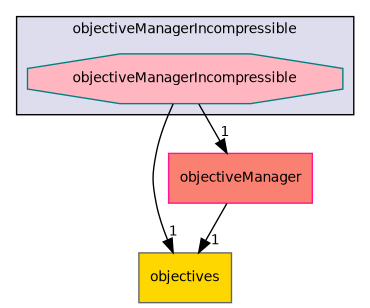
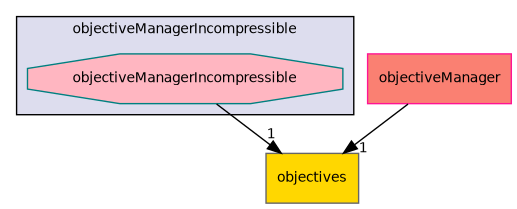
edge "objectiveManagerIncompressible" -> "objectiveManager": removed
